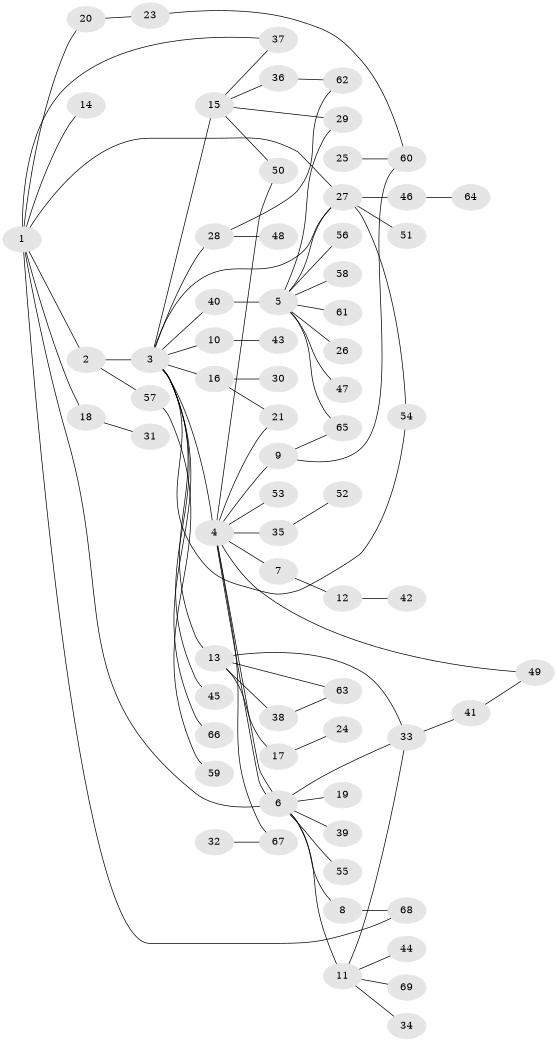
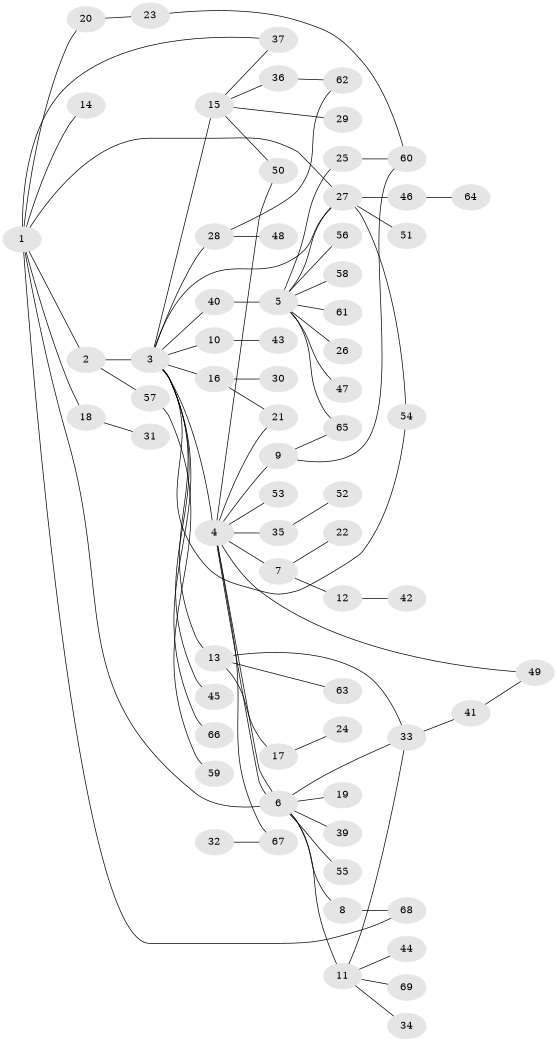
edge "29" -- "5": now "25" -- "5"
node "22": added
node "38": removed
